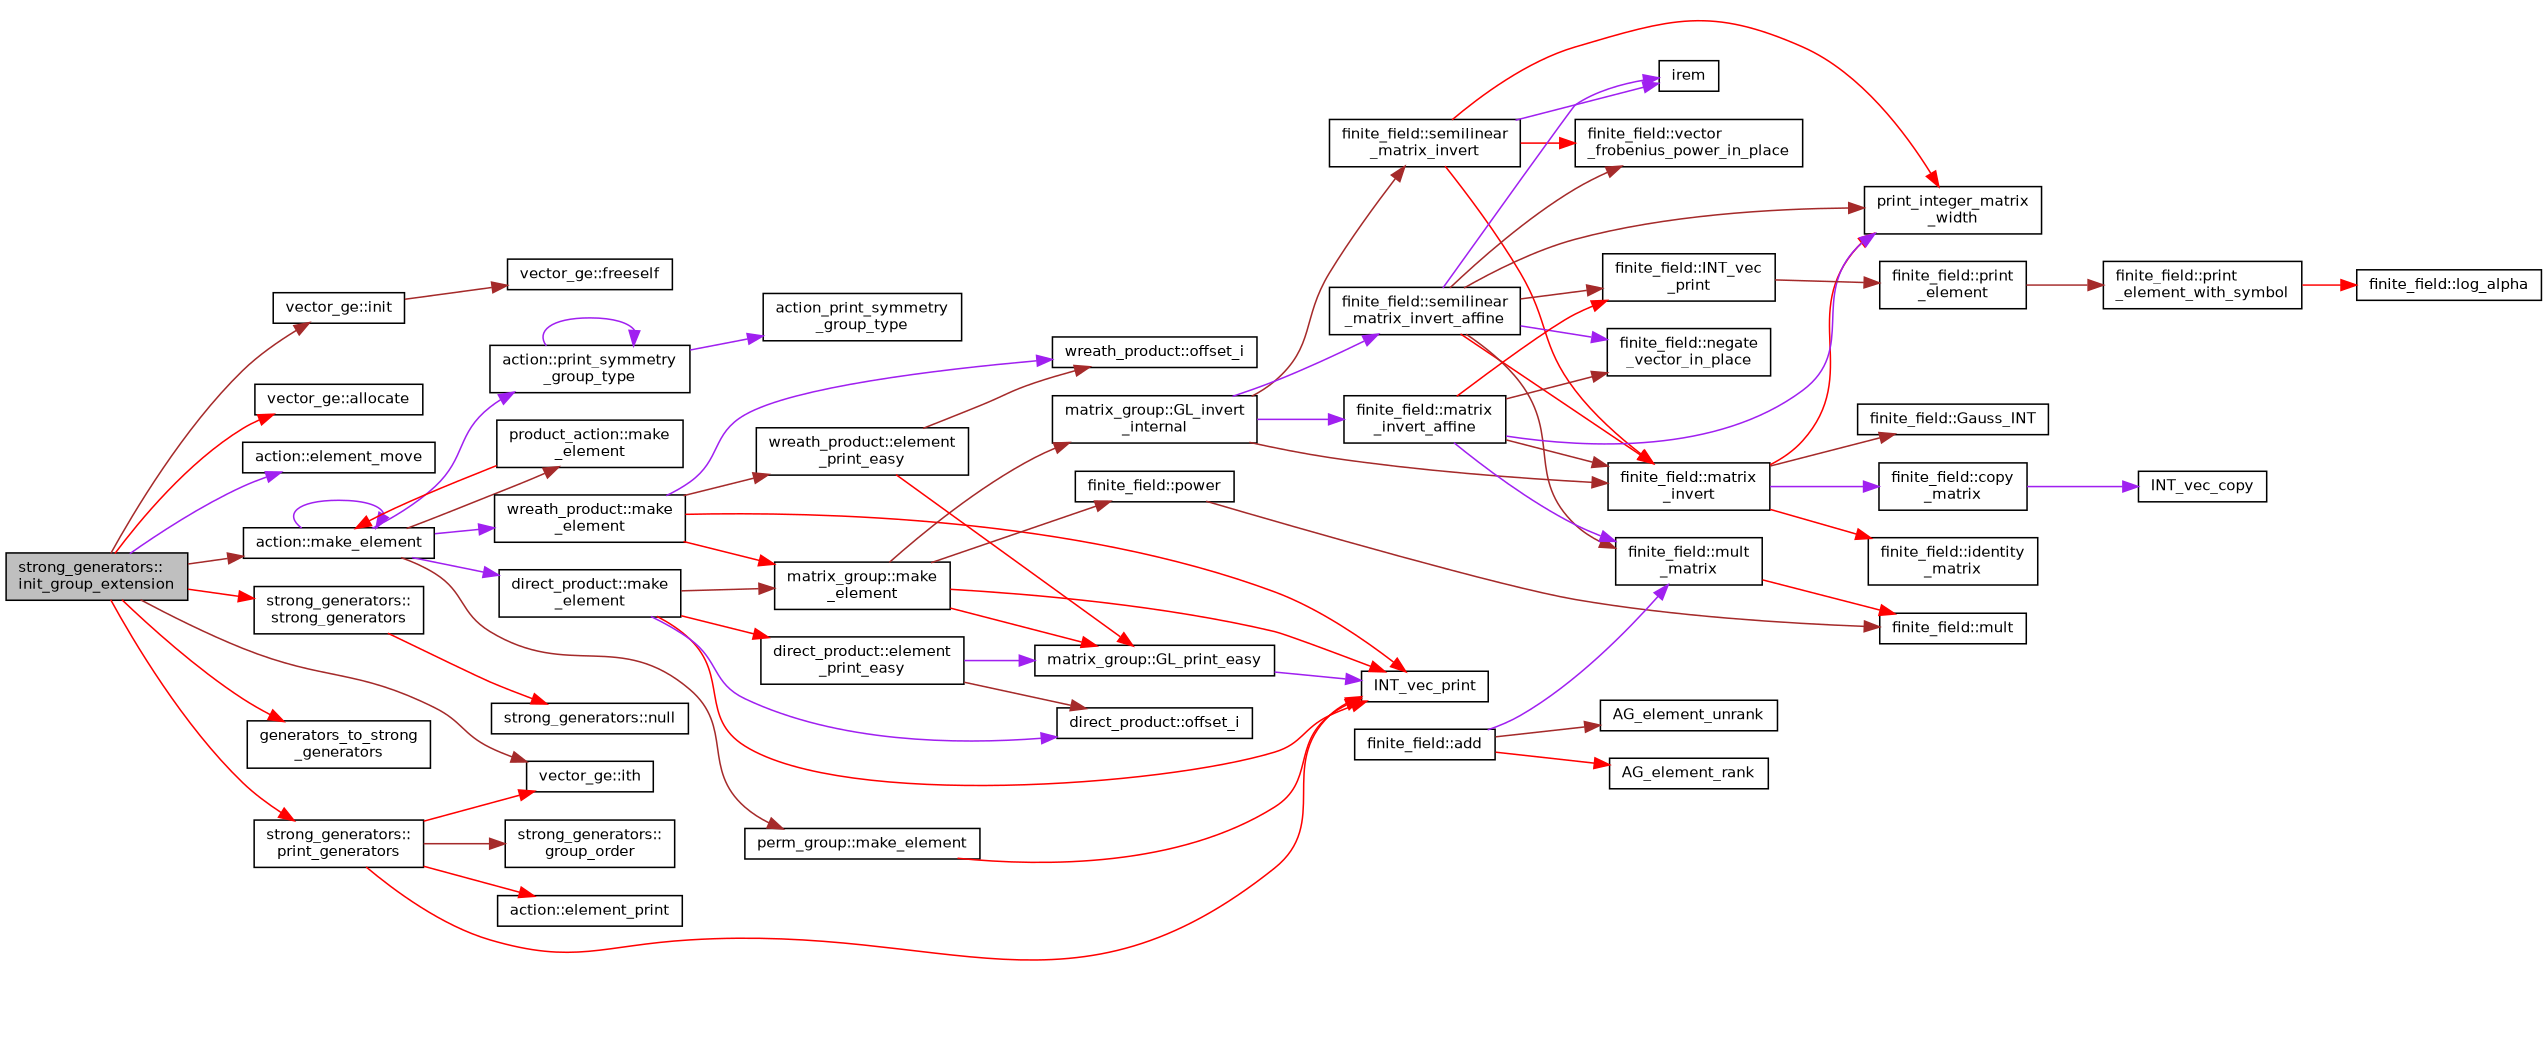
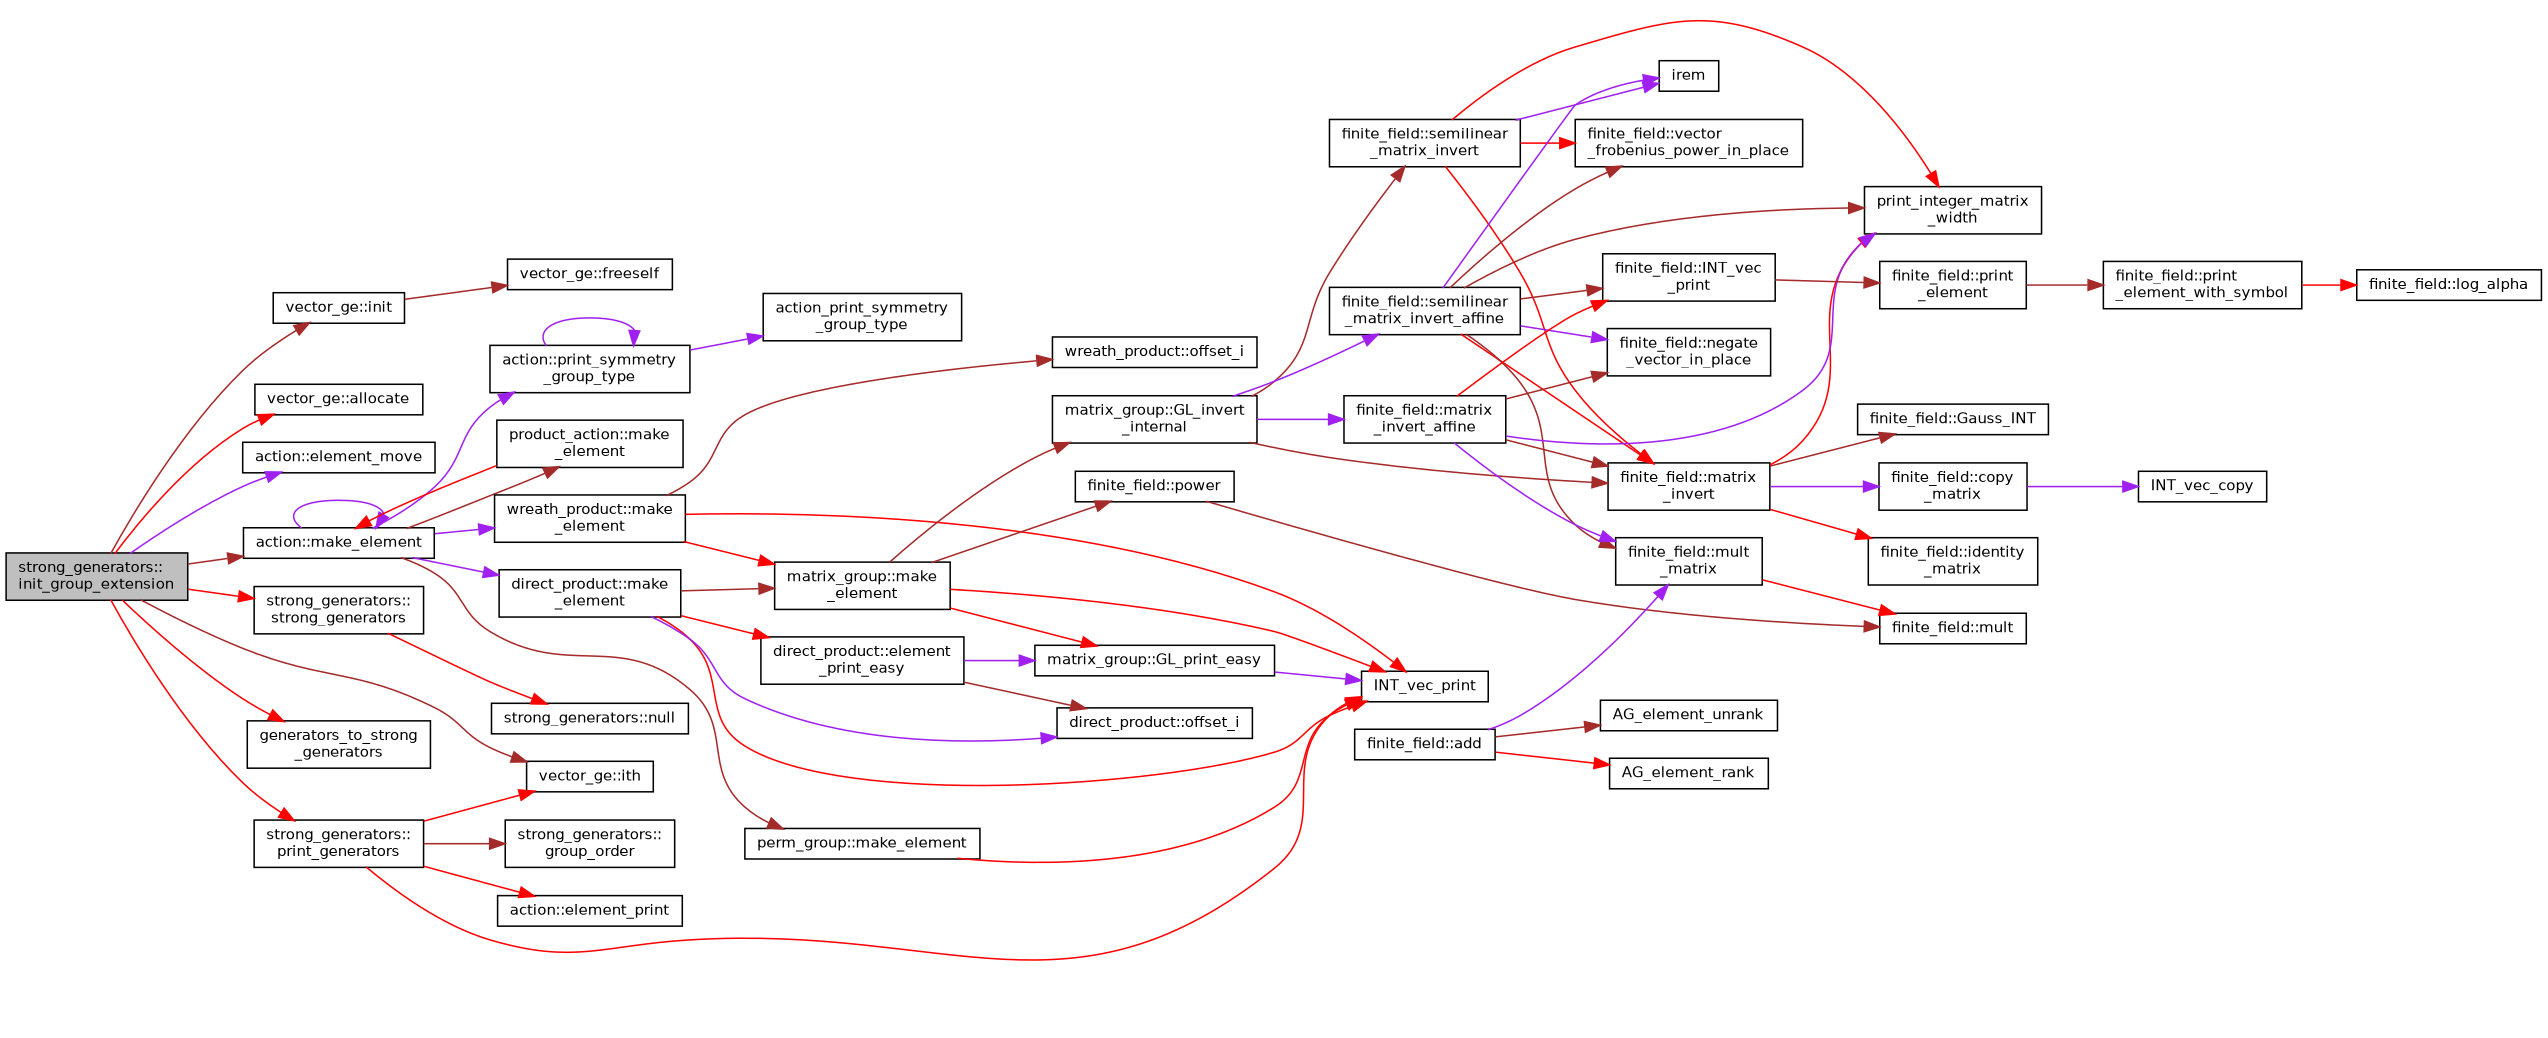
edge "wreath_product::make _element" -> "wreath_product::offset_i": color purple -> brown
node "wreath_product::element _print_easy": removed
